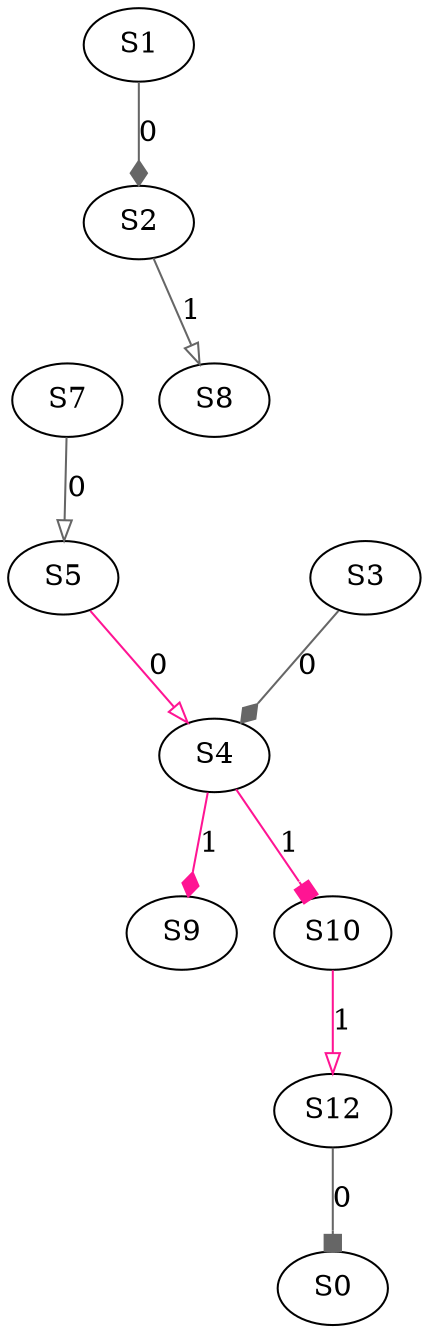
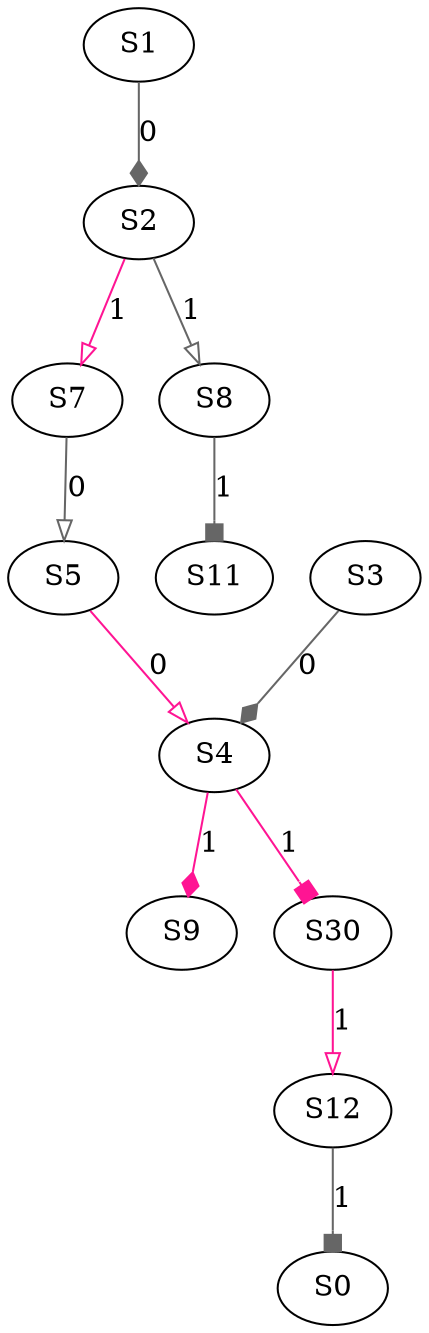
edge "S2" -> "S7": added, label "1"
node "S11": added
node "S10": label "S10" -> "S30"
edge "S12" -> "S0": label "0" -> "1"
